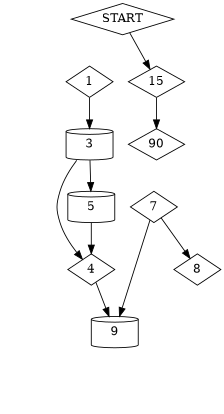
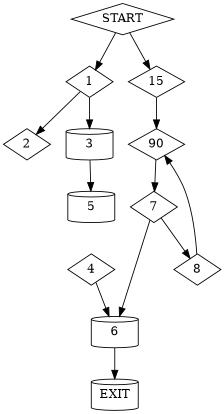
edge "START" -> "1": added
node "2": added
edge "90" -> "7": added
edge "3" -> "4": removed
edge "8" -> "90": added
edge "5" -> "4": removed
node "9": label "9" -> "6"
node "EXIT": added
